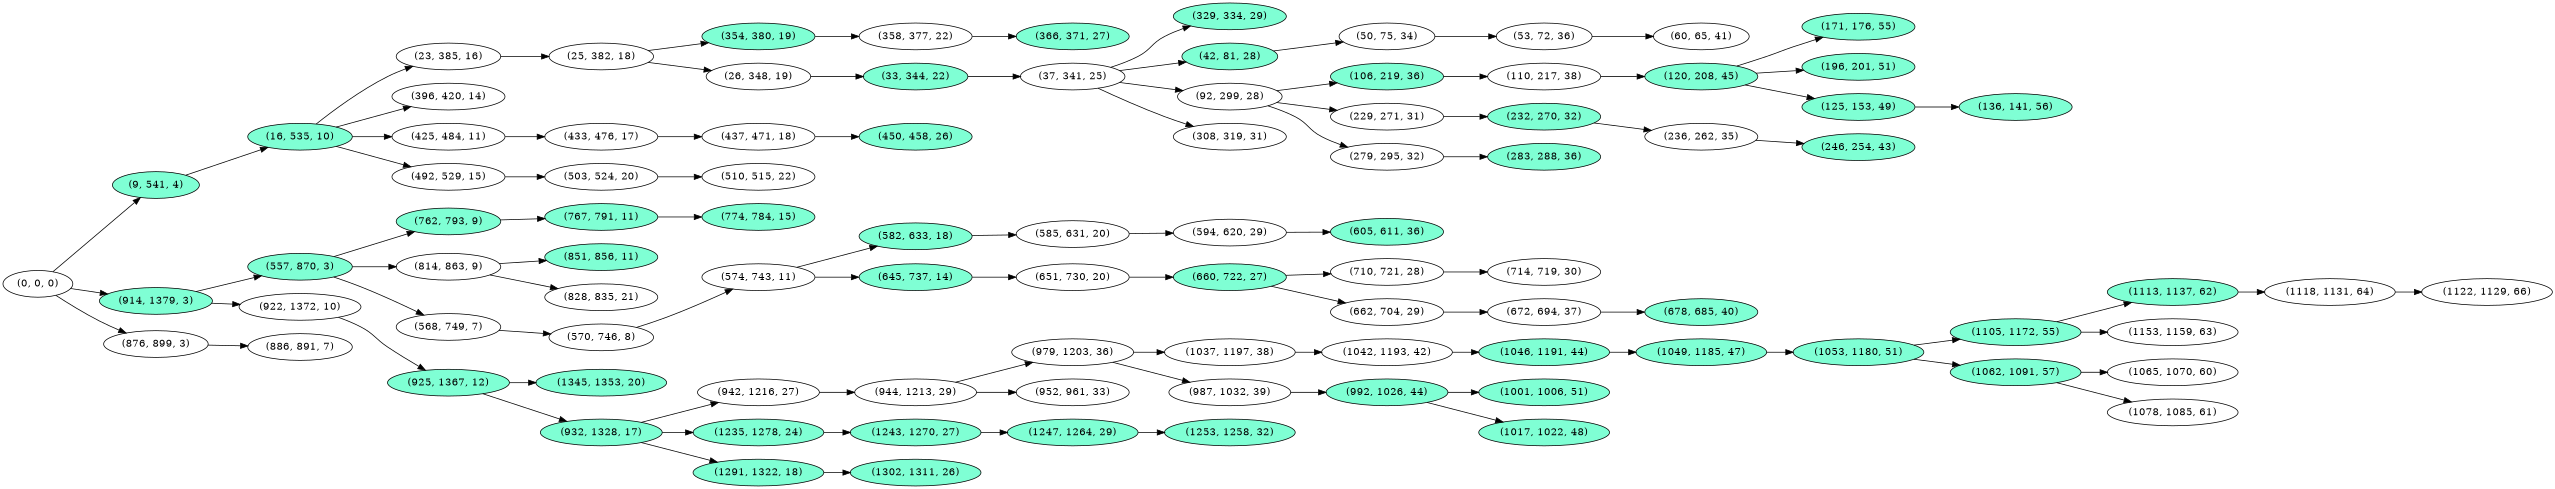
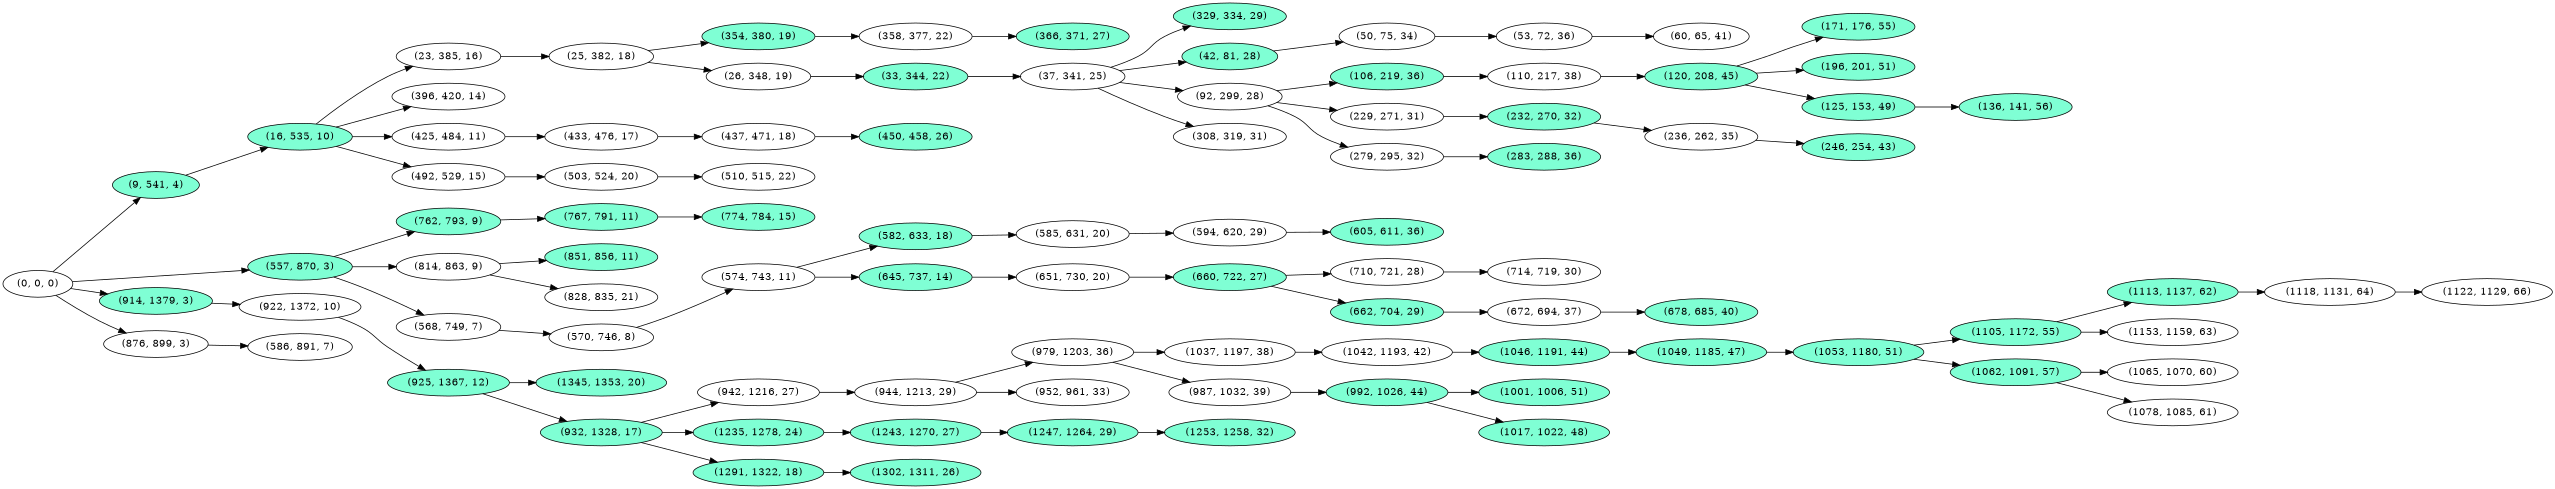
edge "(914, 1379, 3)" -> "(557, 870, 3)": now "(0, 0, 0)" -> "(557, 870, 3)"
node "(662, 704, 29)": fillcolor white -> aquamarine
node "(886, 891, 7)": label "(886, 891, 7)" -> "(586, 891, 7)"
